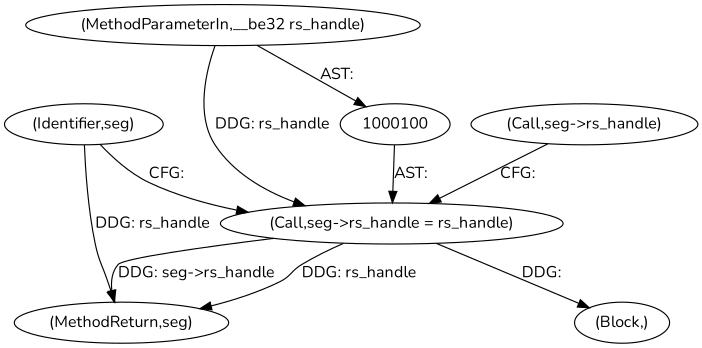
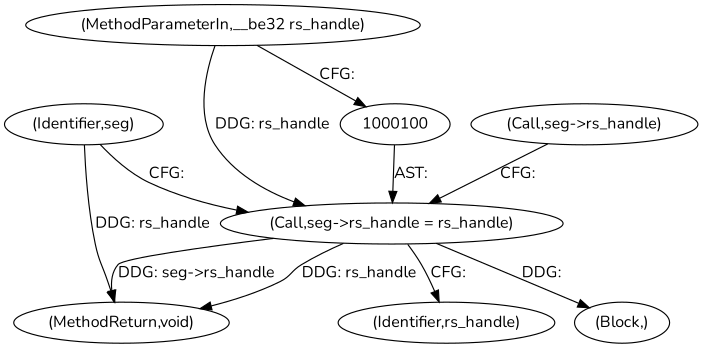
edge "(MethodParameterIn,__be32 rs_handle)" -> "1000100": label "AST: " -> "CFG: "
node "(MethodReturn,seg)": label "(MethodReturn,seg)" -> "(MethodReturn,void)"
node "(Identifier,rs_handle)": added
